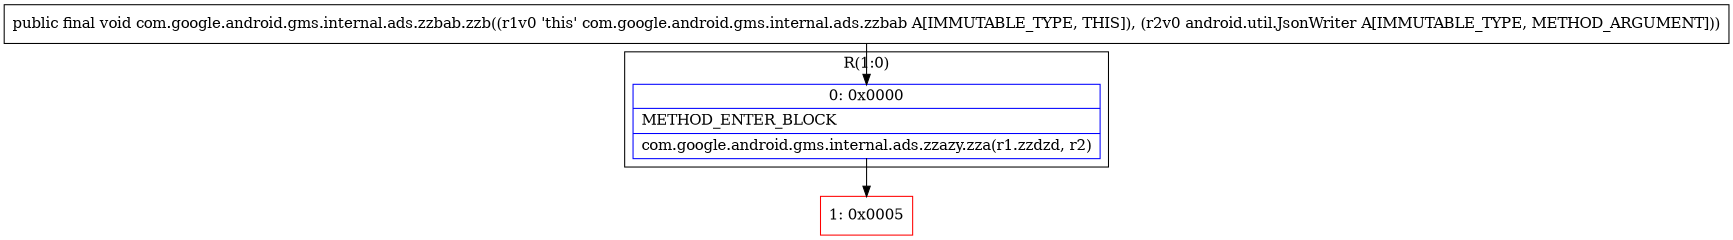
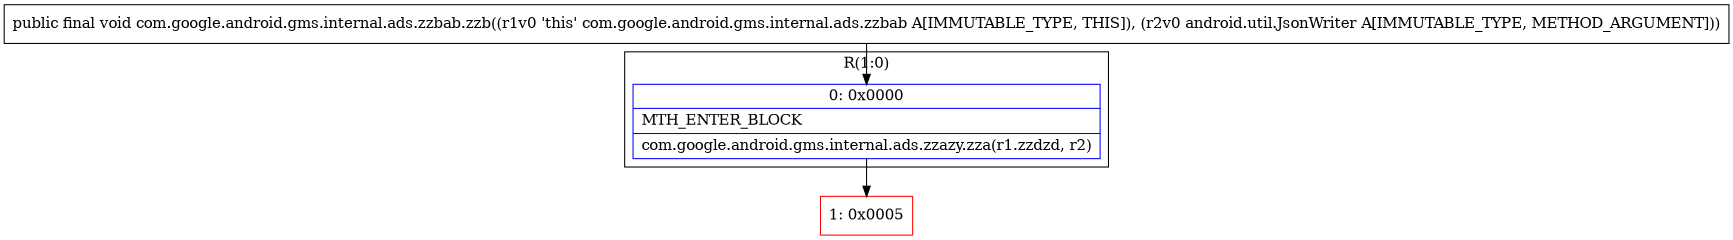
node "0: 0x0000": text "METHOD_ENTER_BLOCK" -> "MTH_ENTER_BLOCK"
